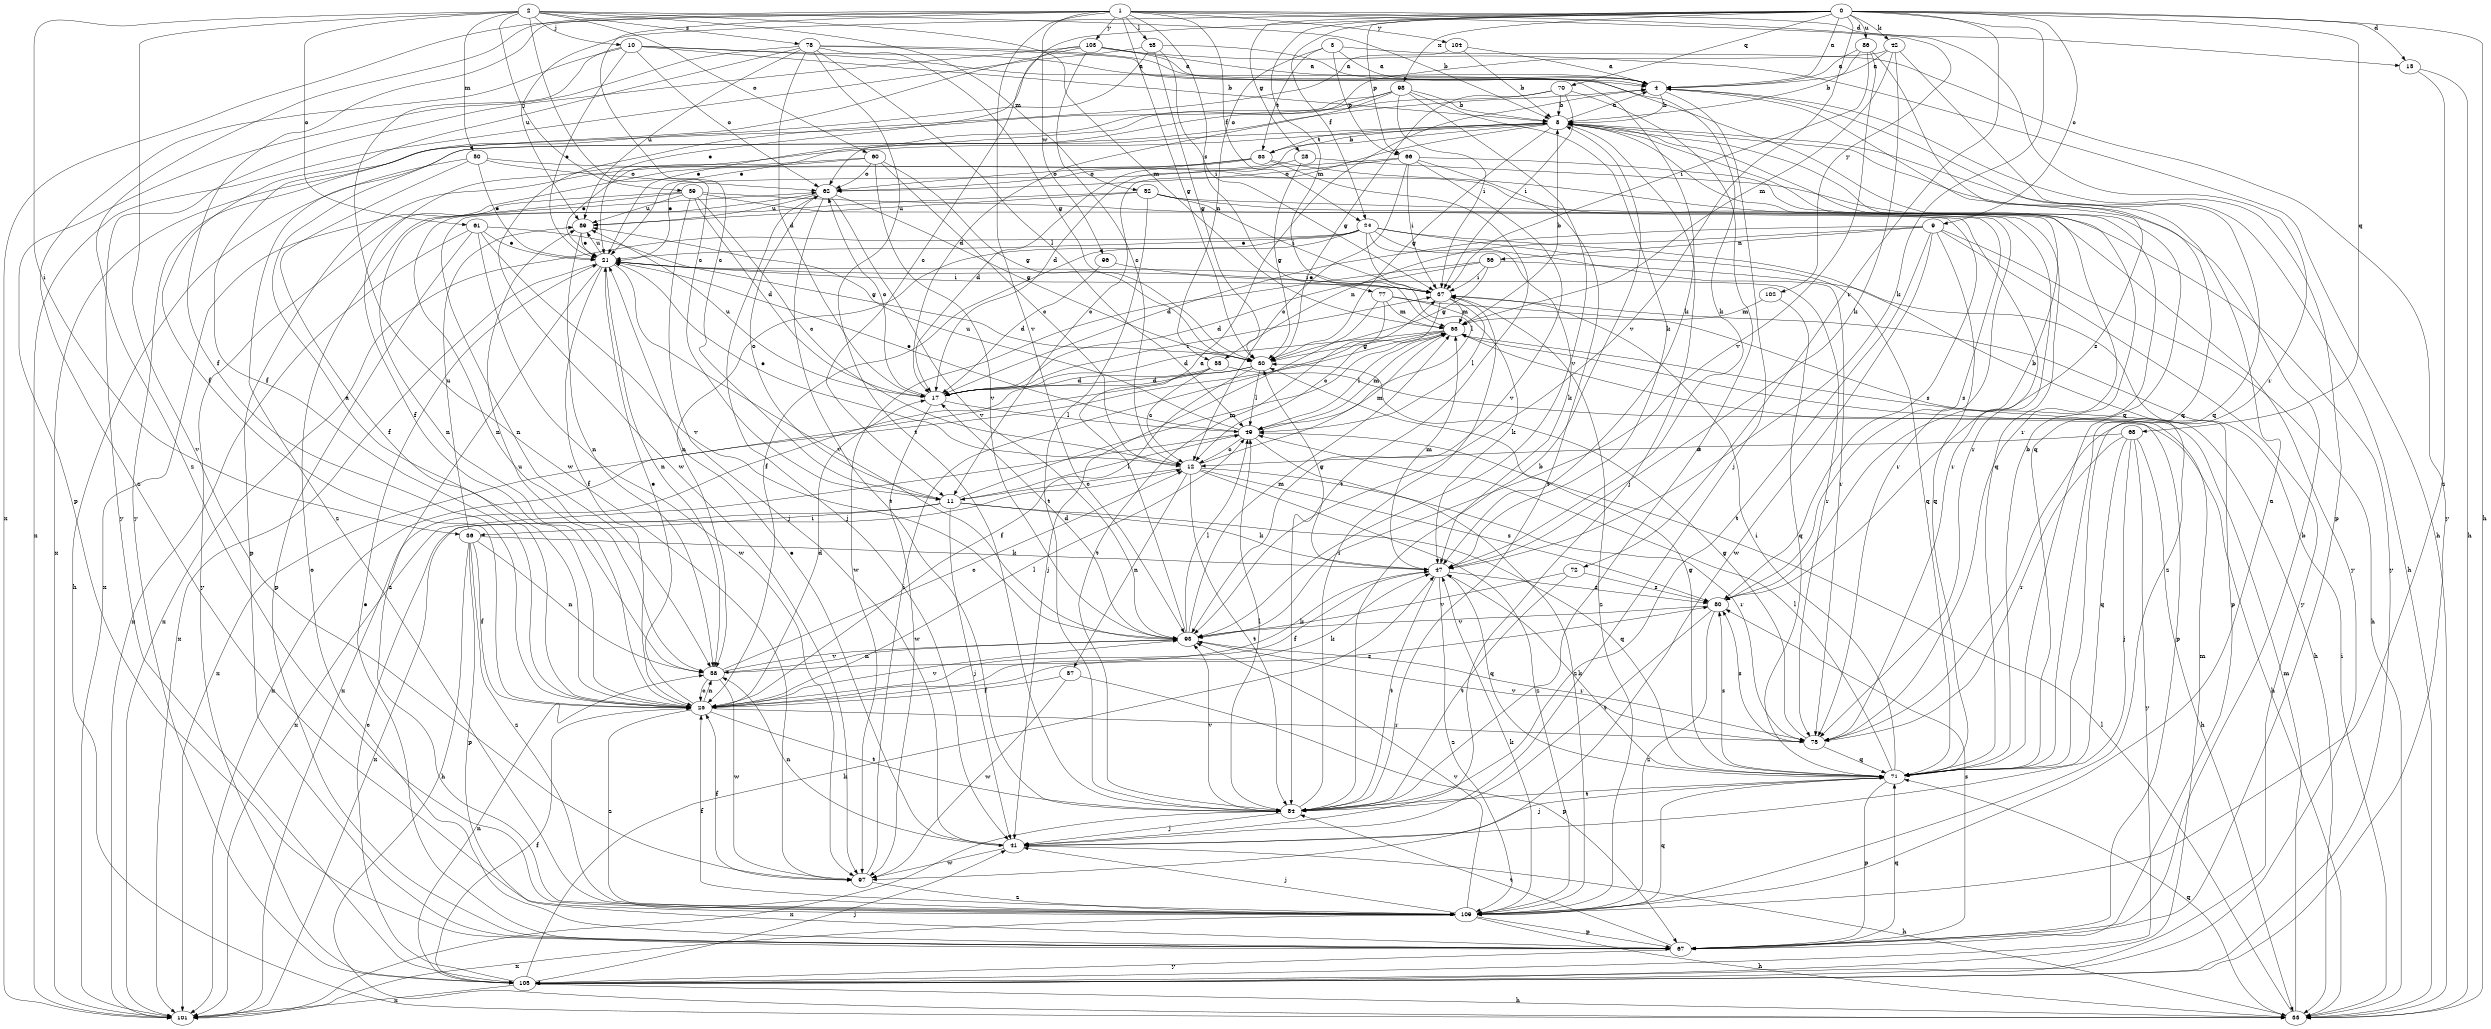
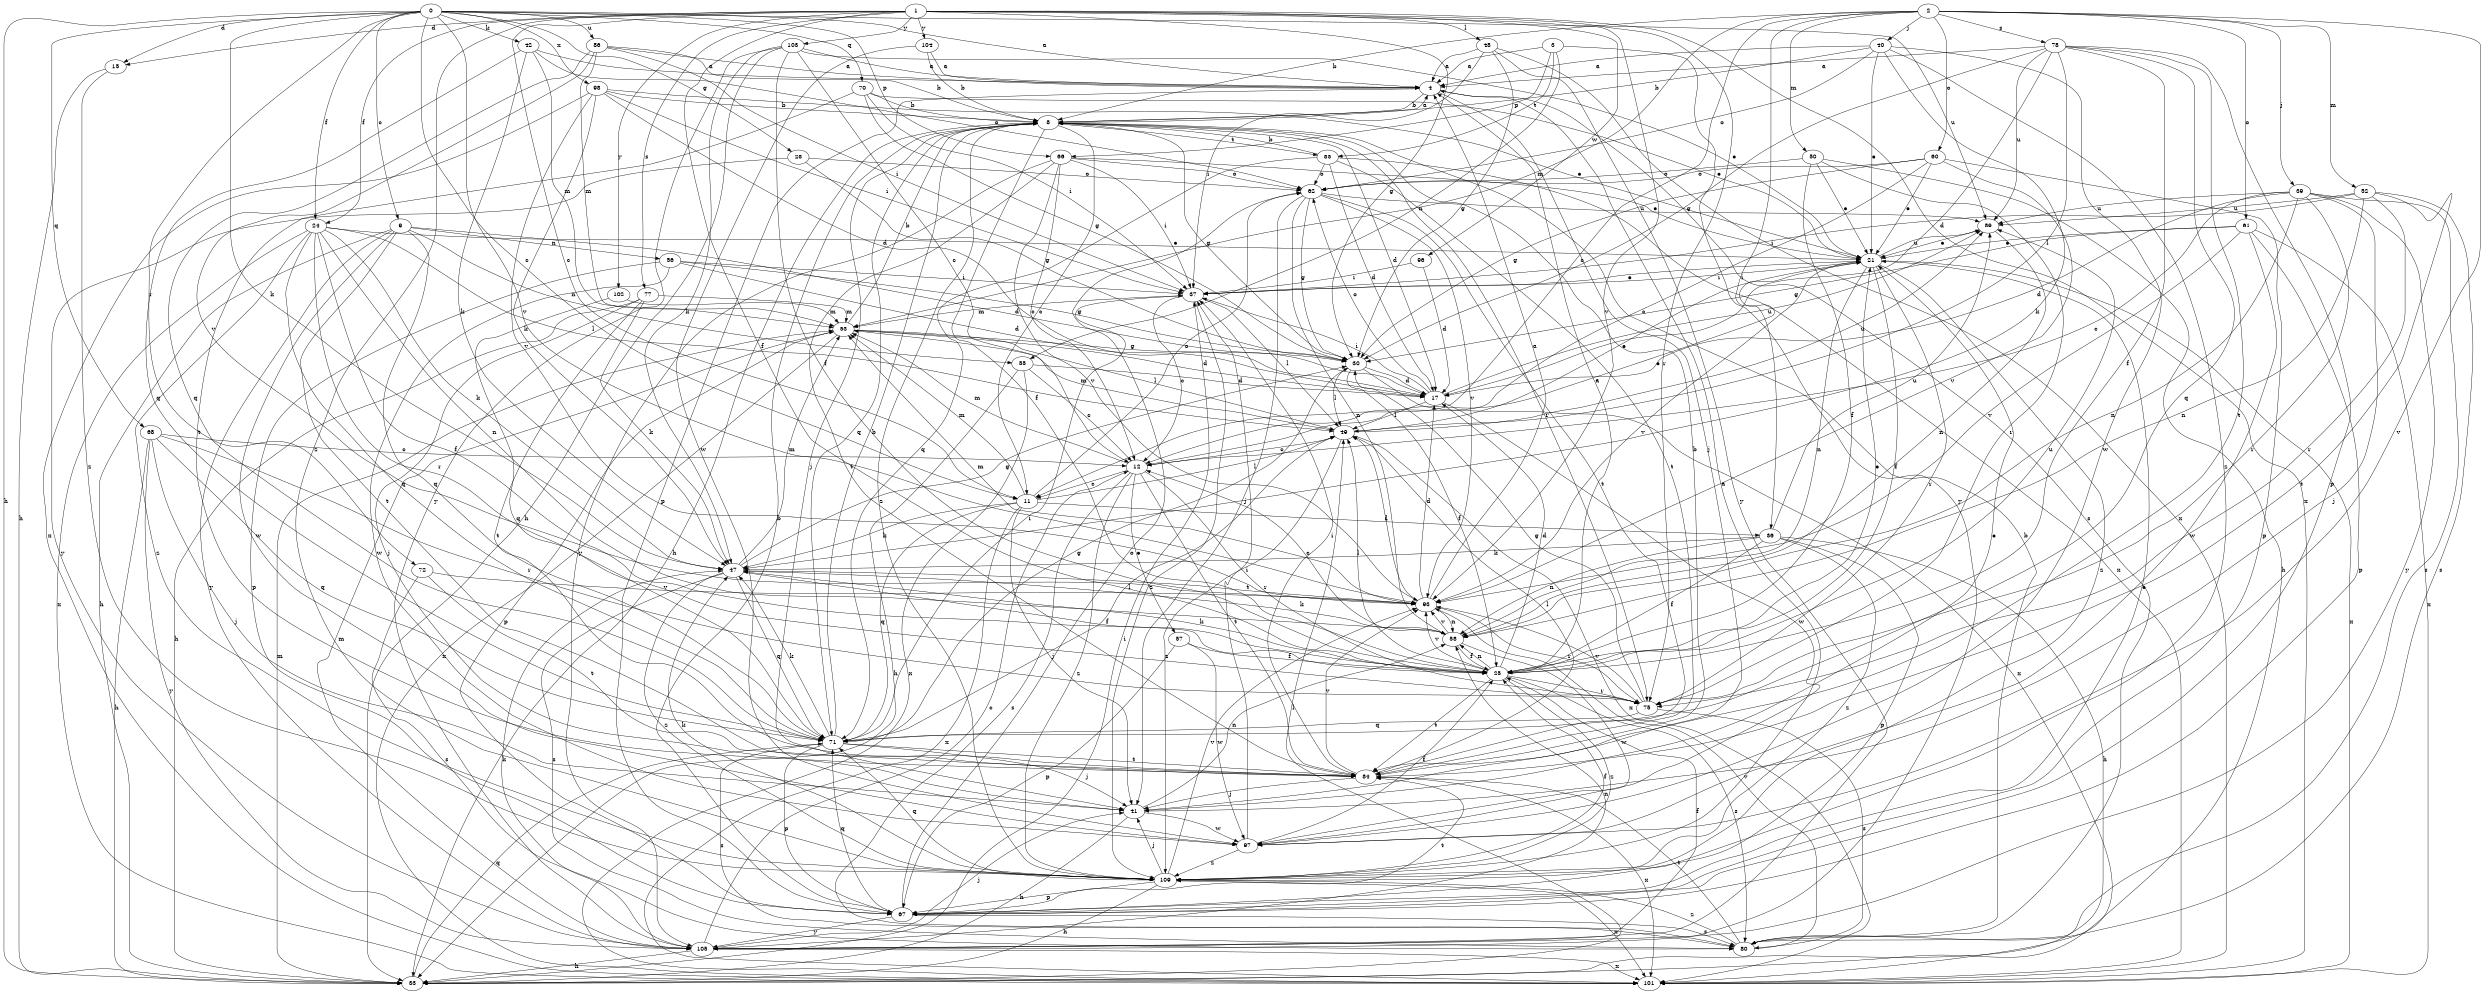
node "10": label "10" -> "40"
edge "0" -> "53": now "86" -> "53"
edge "12" -> "57": label "n" -> "e"
edge "58" -> "25": label "c" -> "f"
edge "47" -> "84": now "47" -> "93"
